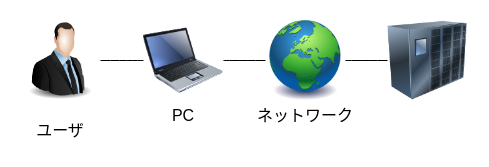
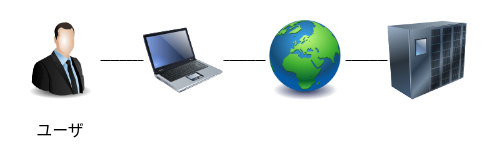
node "PC": removed
node "ネットワーク": removed
